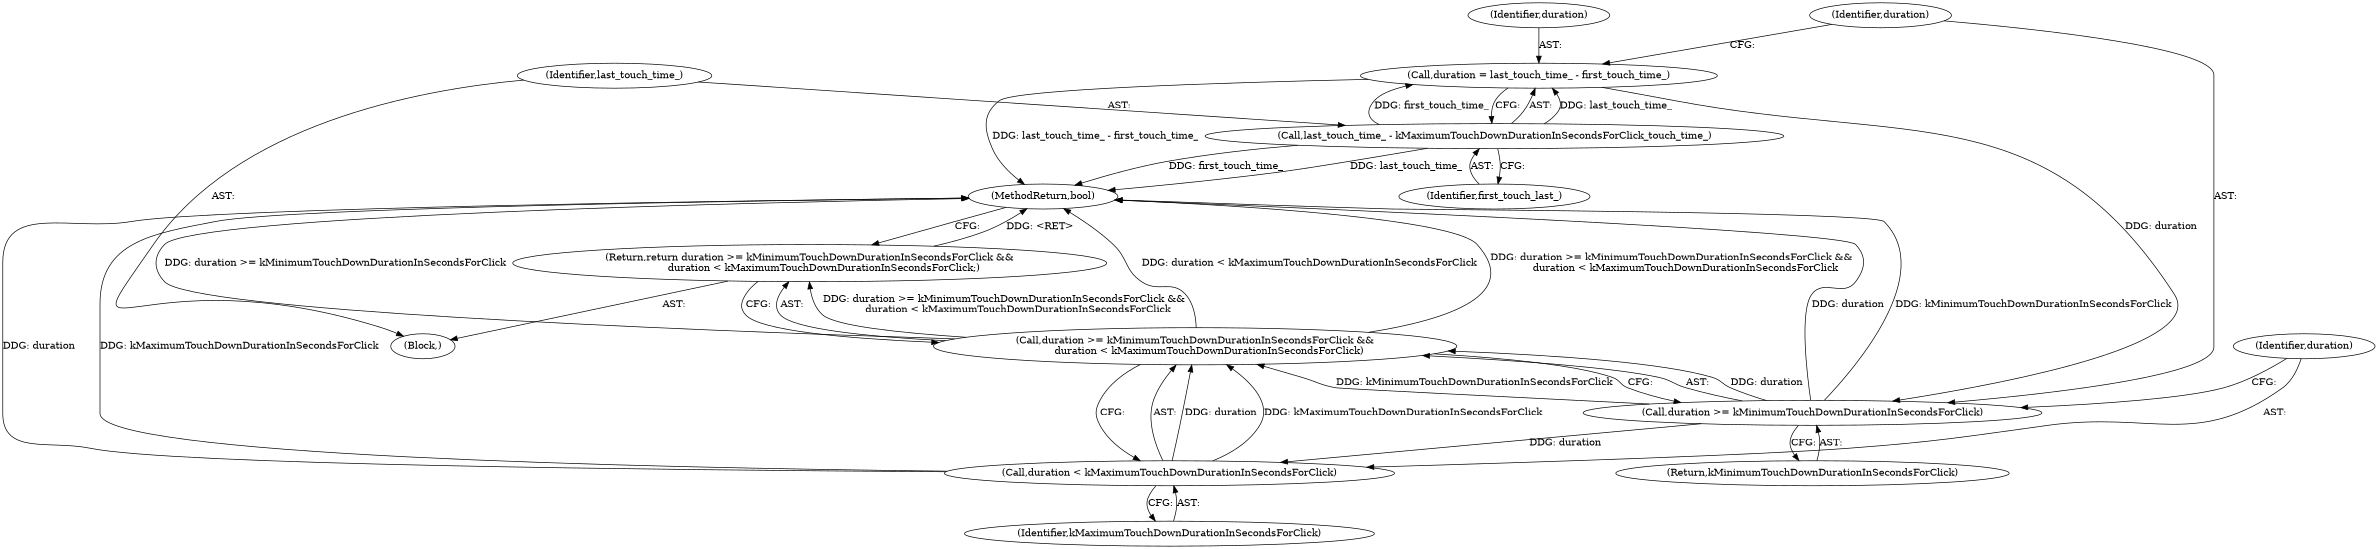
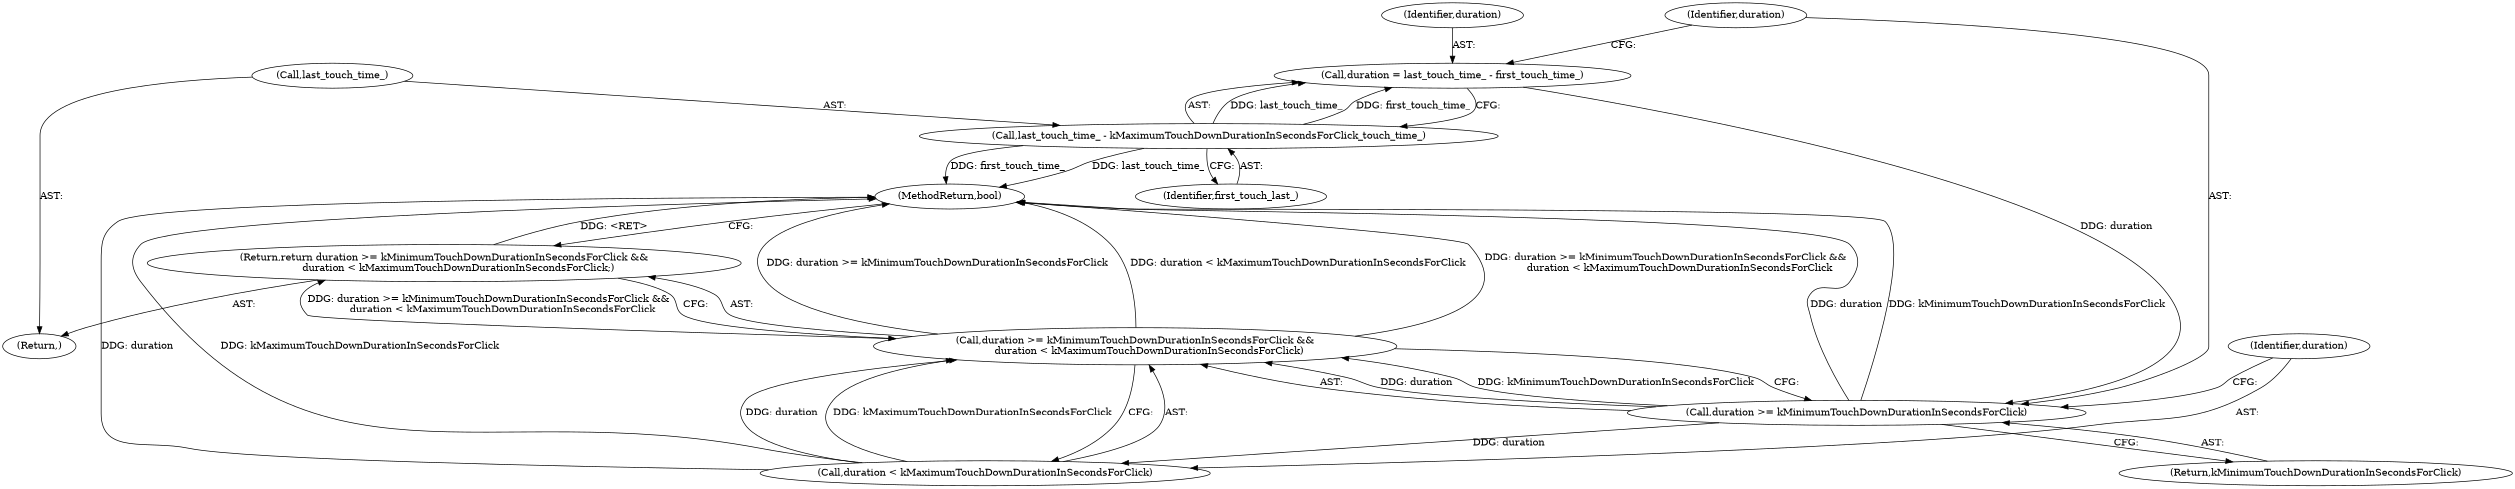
node "(Identifier,last_touch_time_)": label "(Identifier,last_touch_time_)" -> "(Call,last_touch_time_)"
edge "(Call,duration = last_touch_time_ - first_touch_time_)" -> "(MethodReturn,bool)": removed, label "DDG: last_touch_time_ - first_touch_time_"
node "(Block,)": label "(Block,)" -> "(Return,)"
node "(Identifier,kMaximumTouchDownDurationInSecondsForClick)": removed
